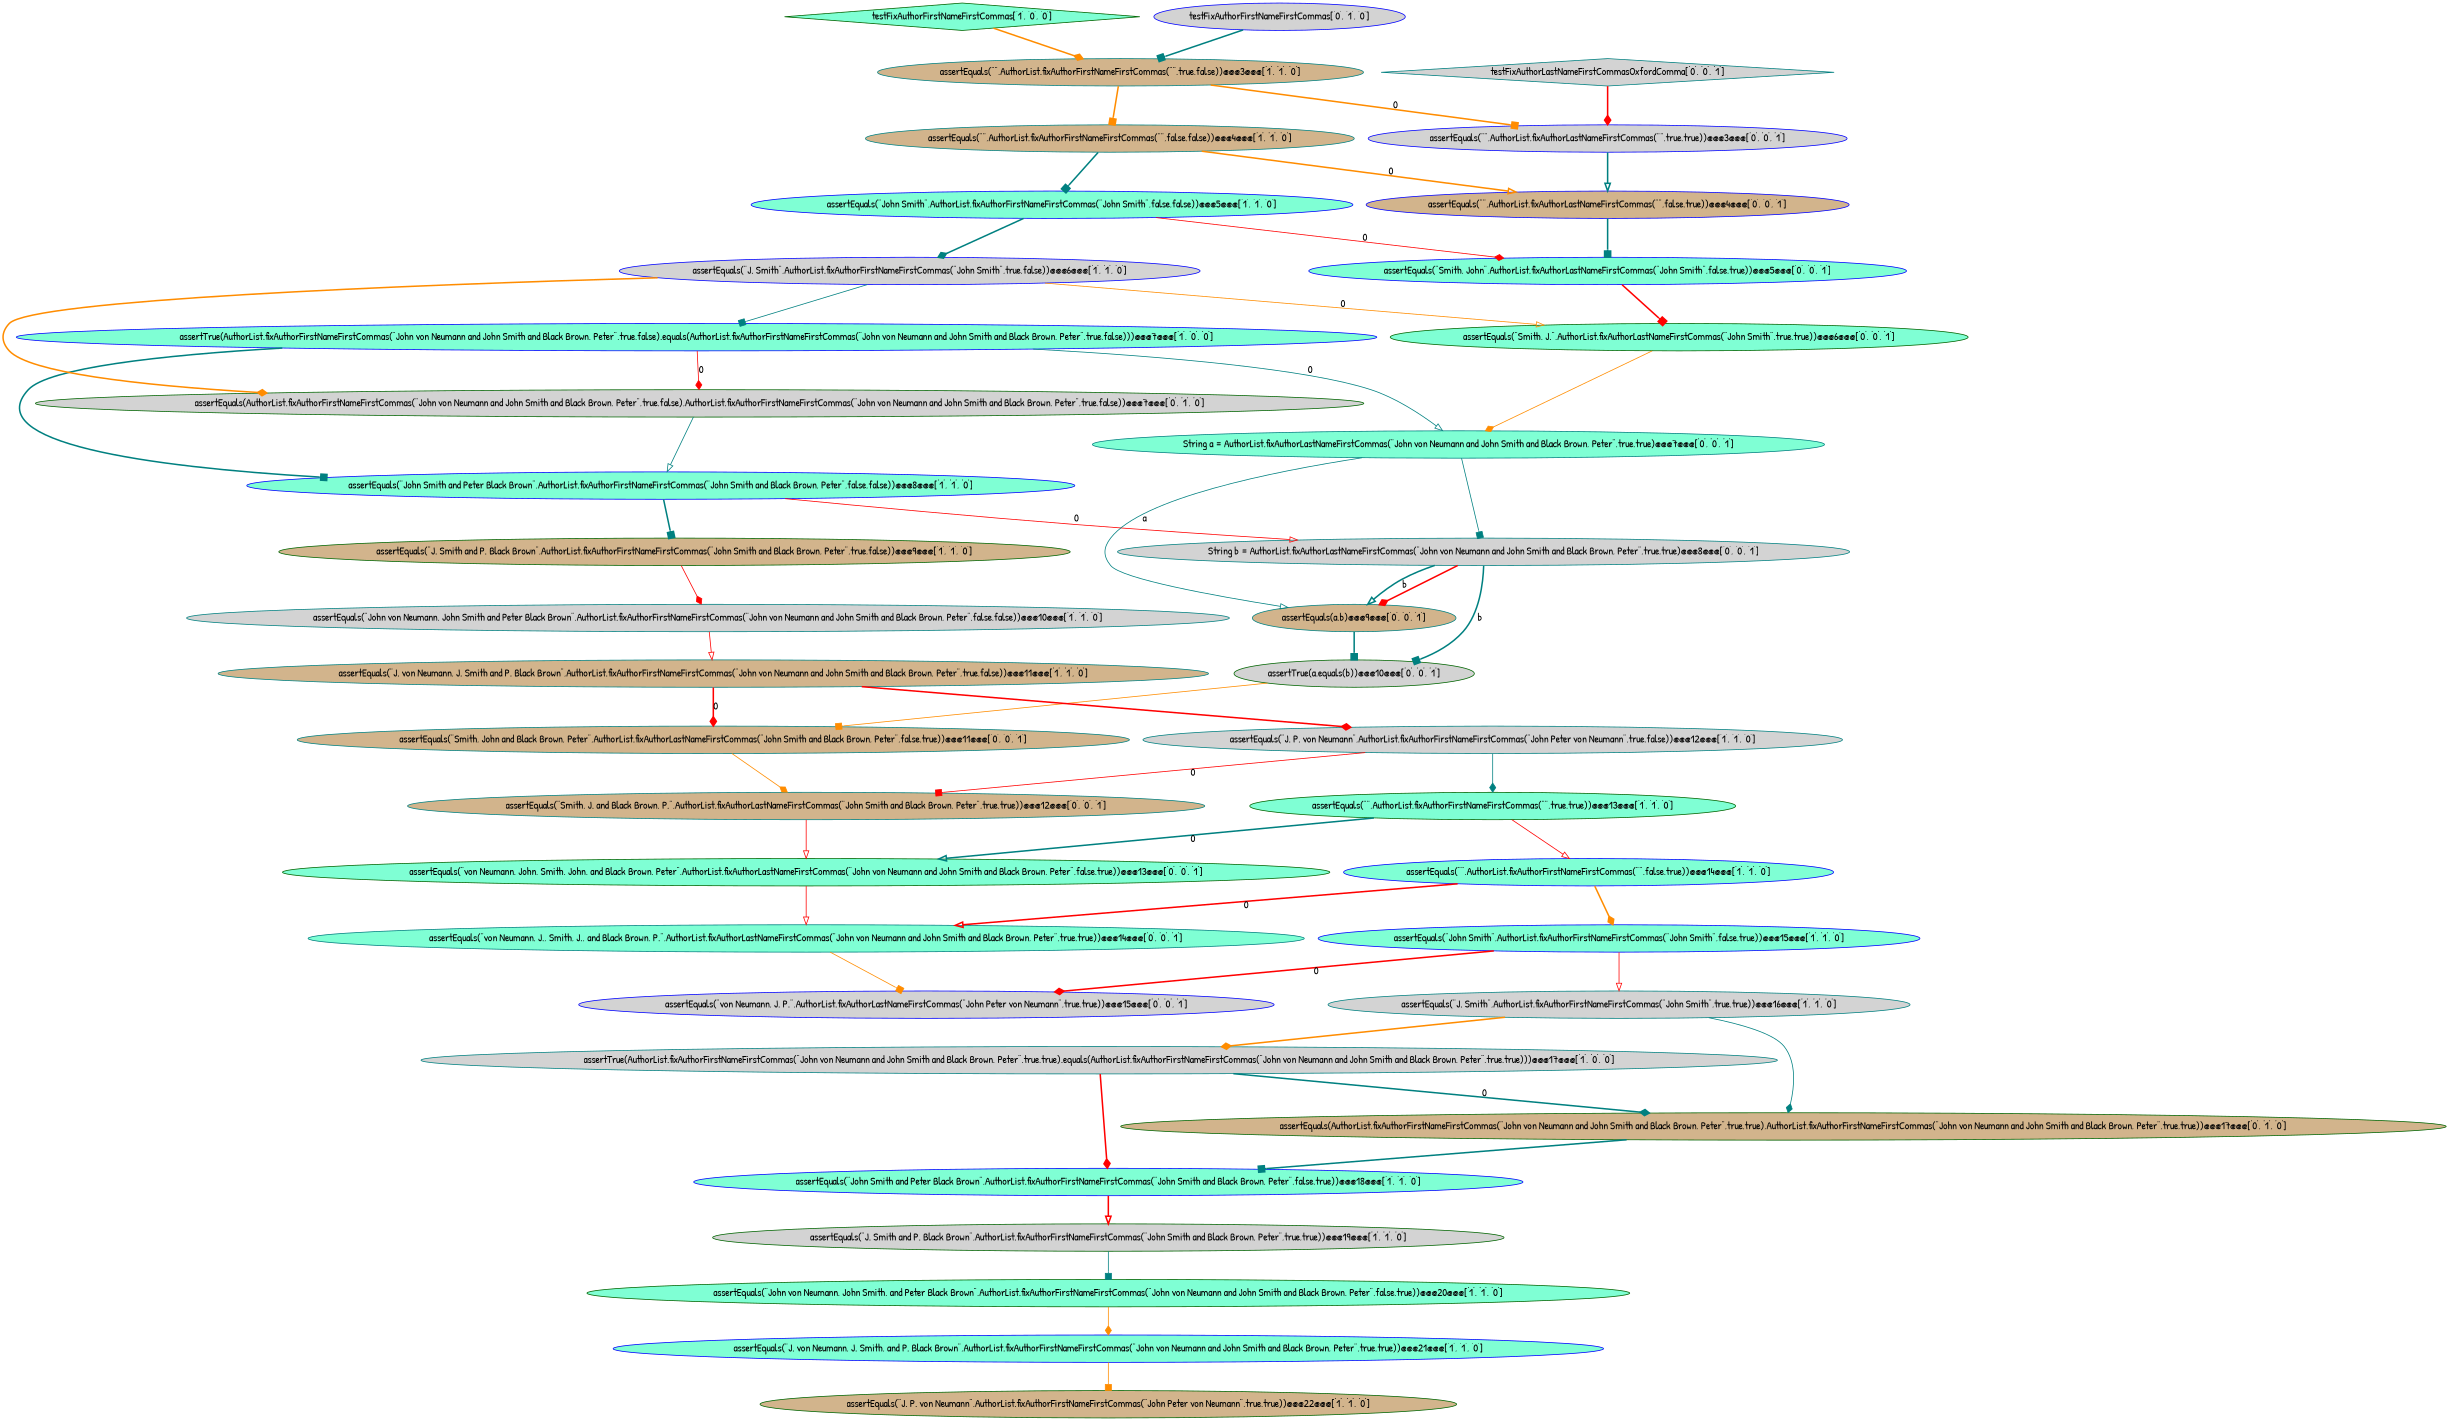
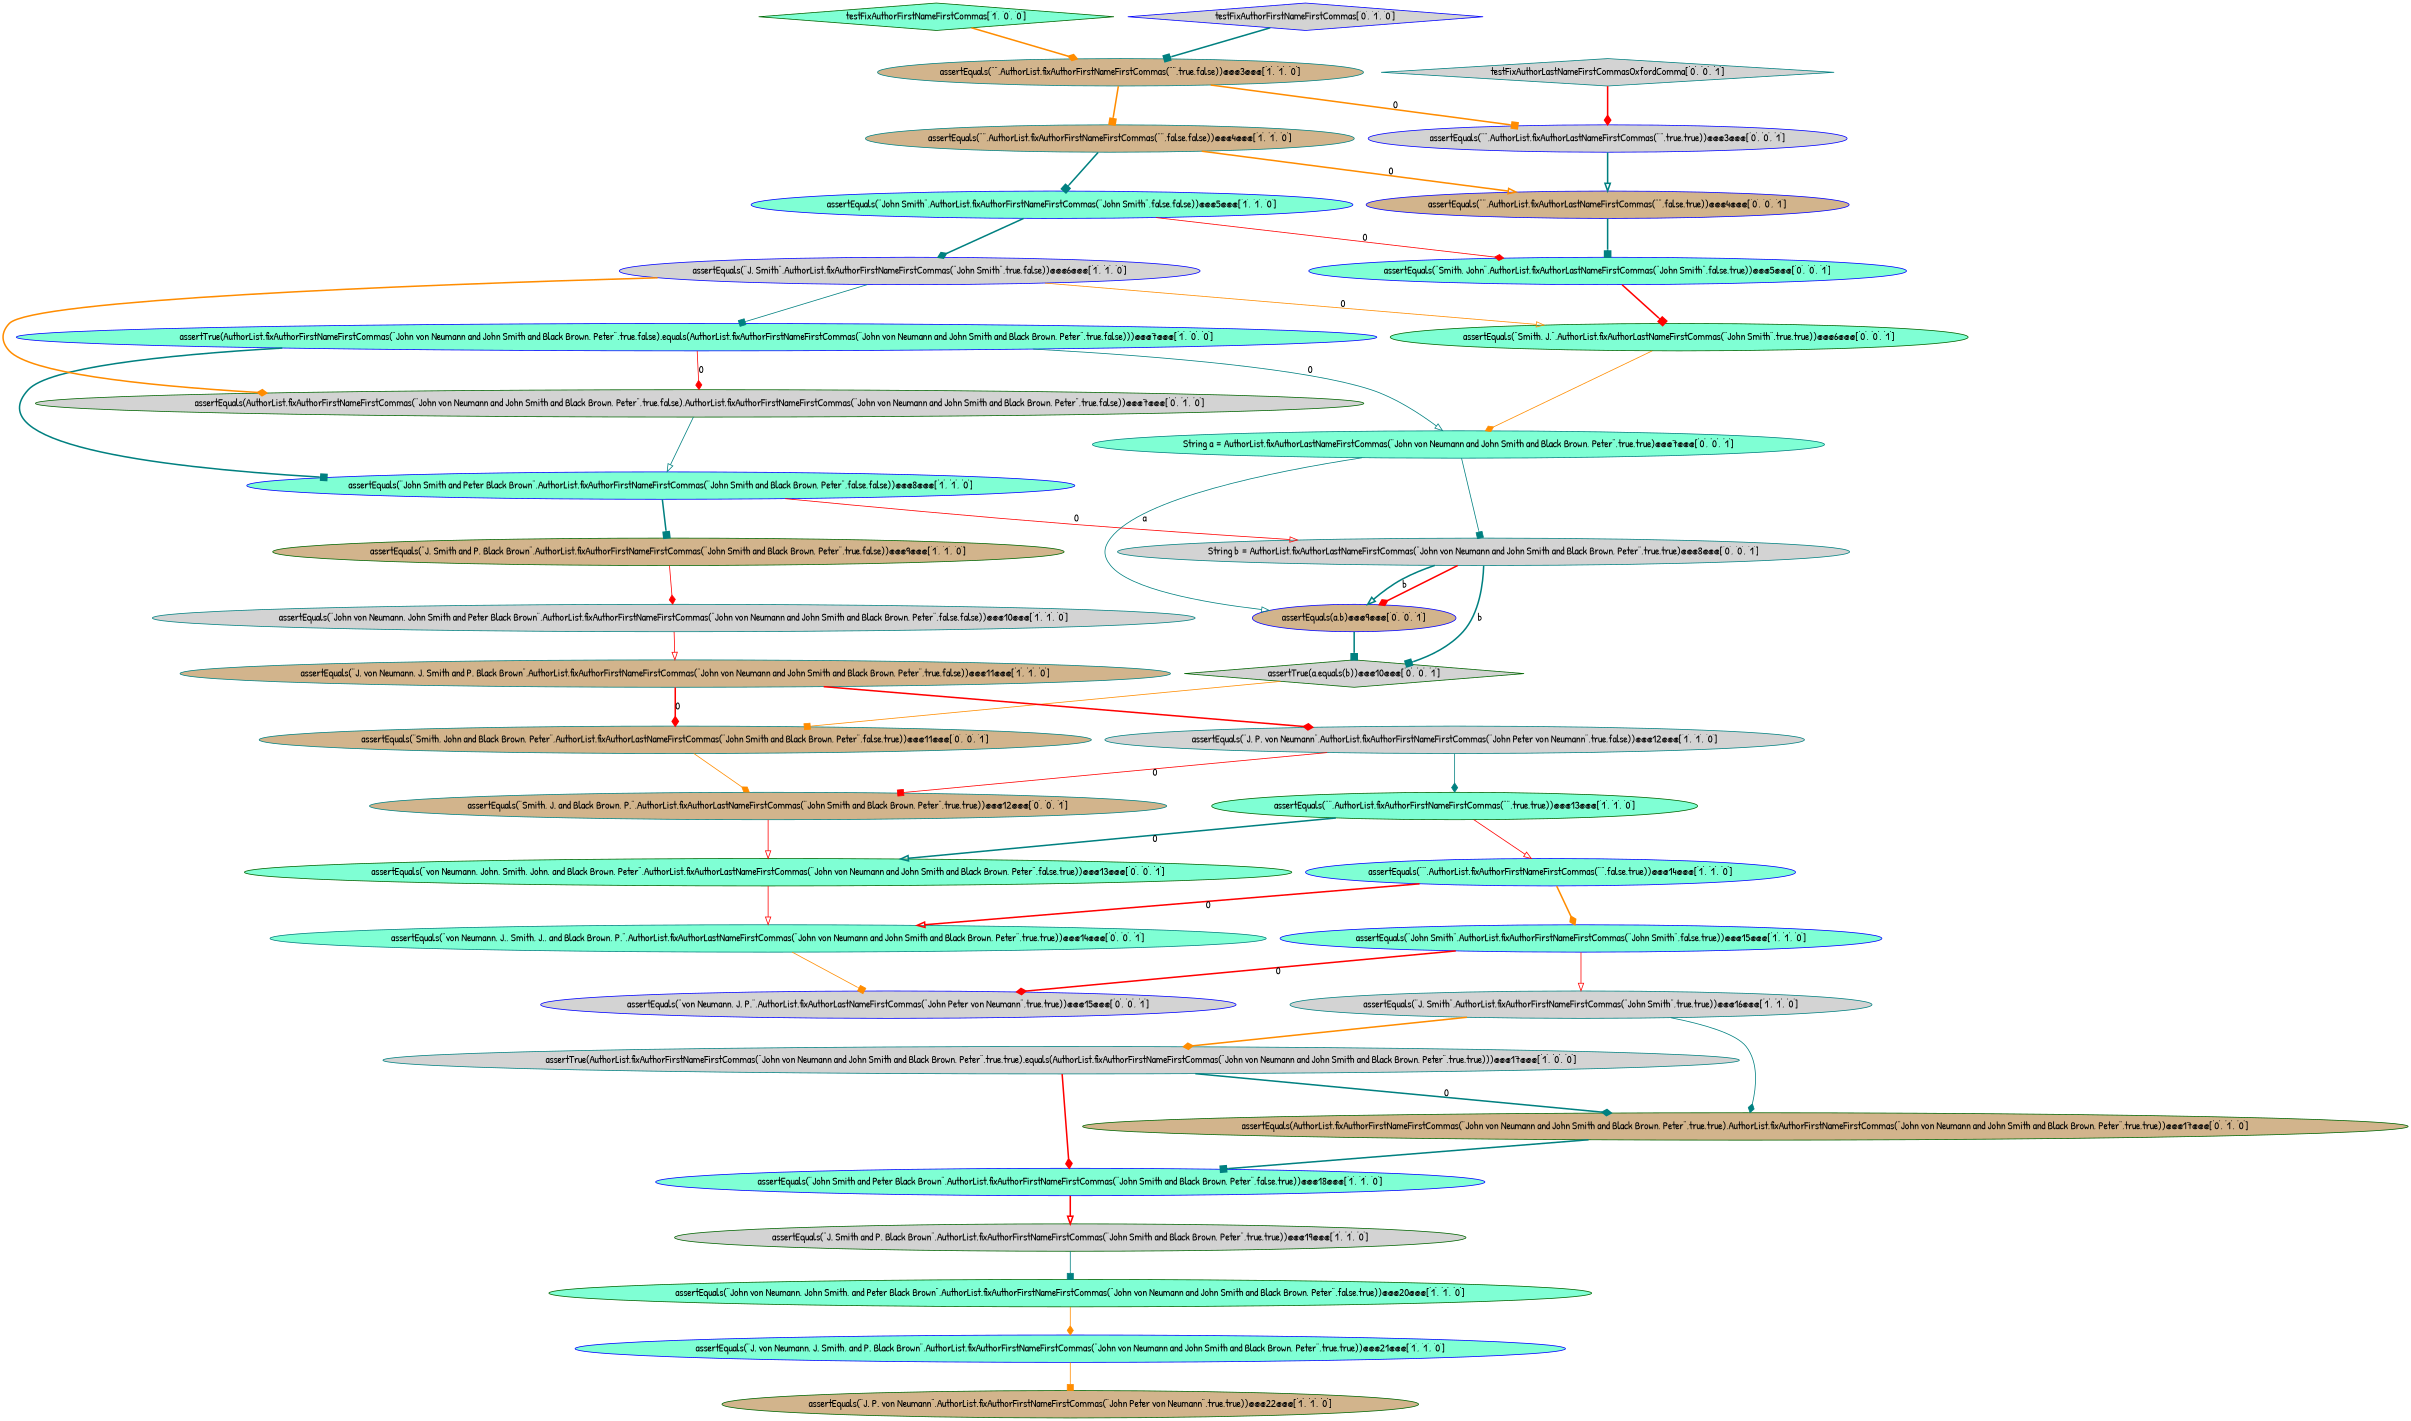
node "testFixAuthorFirstNameFirstCommas['0', '1', '0']": shape ellipse -> diamond
node "assertEquals(a,b)@@@9@@@['0', '0', '1']": color teal -> blue
node "assertTrue(a.equals(b))@@@10@@@['0', '0', '1']": shape ellipse -> diamond
